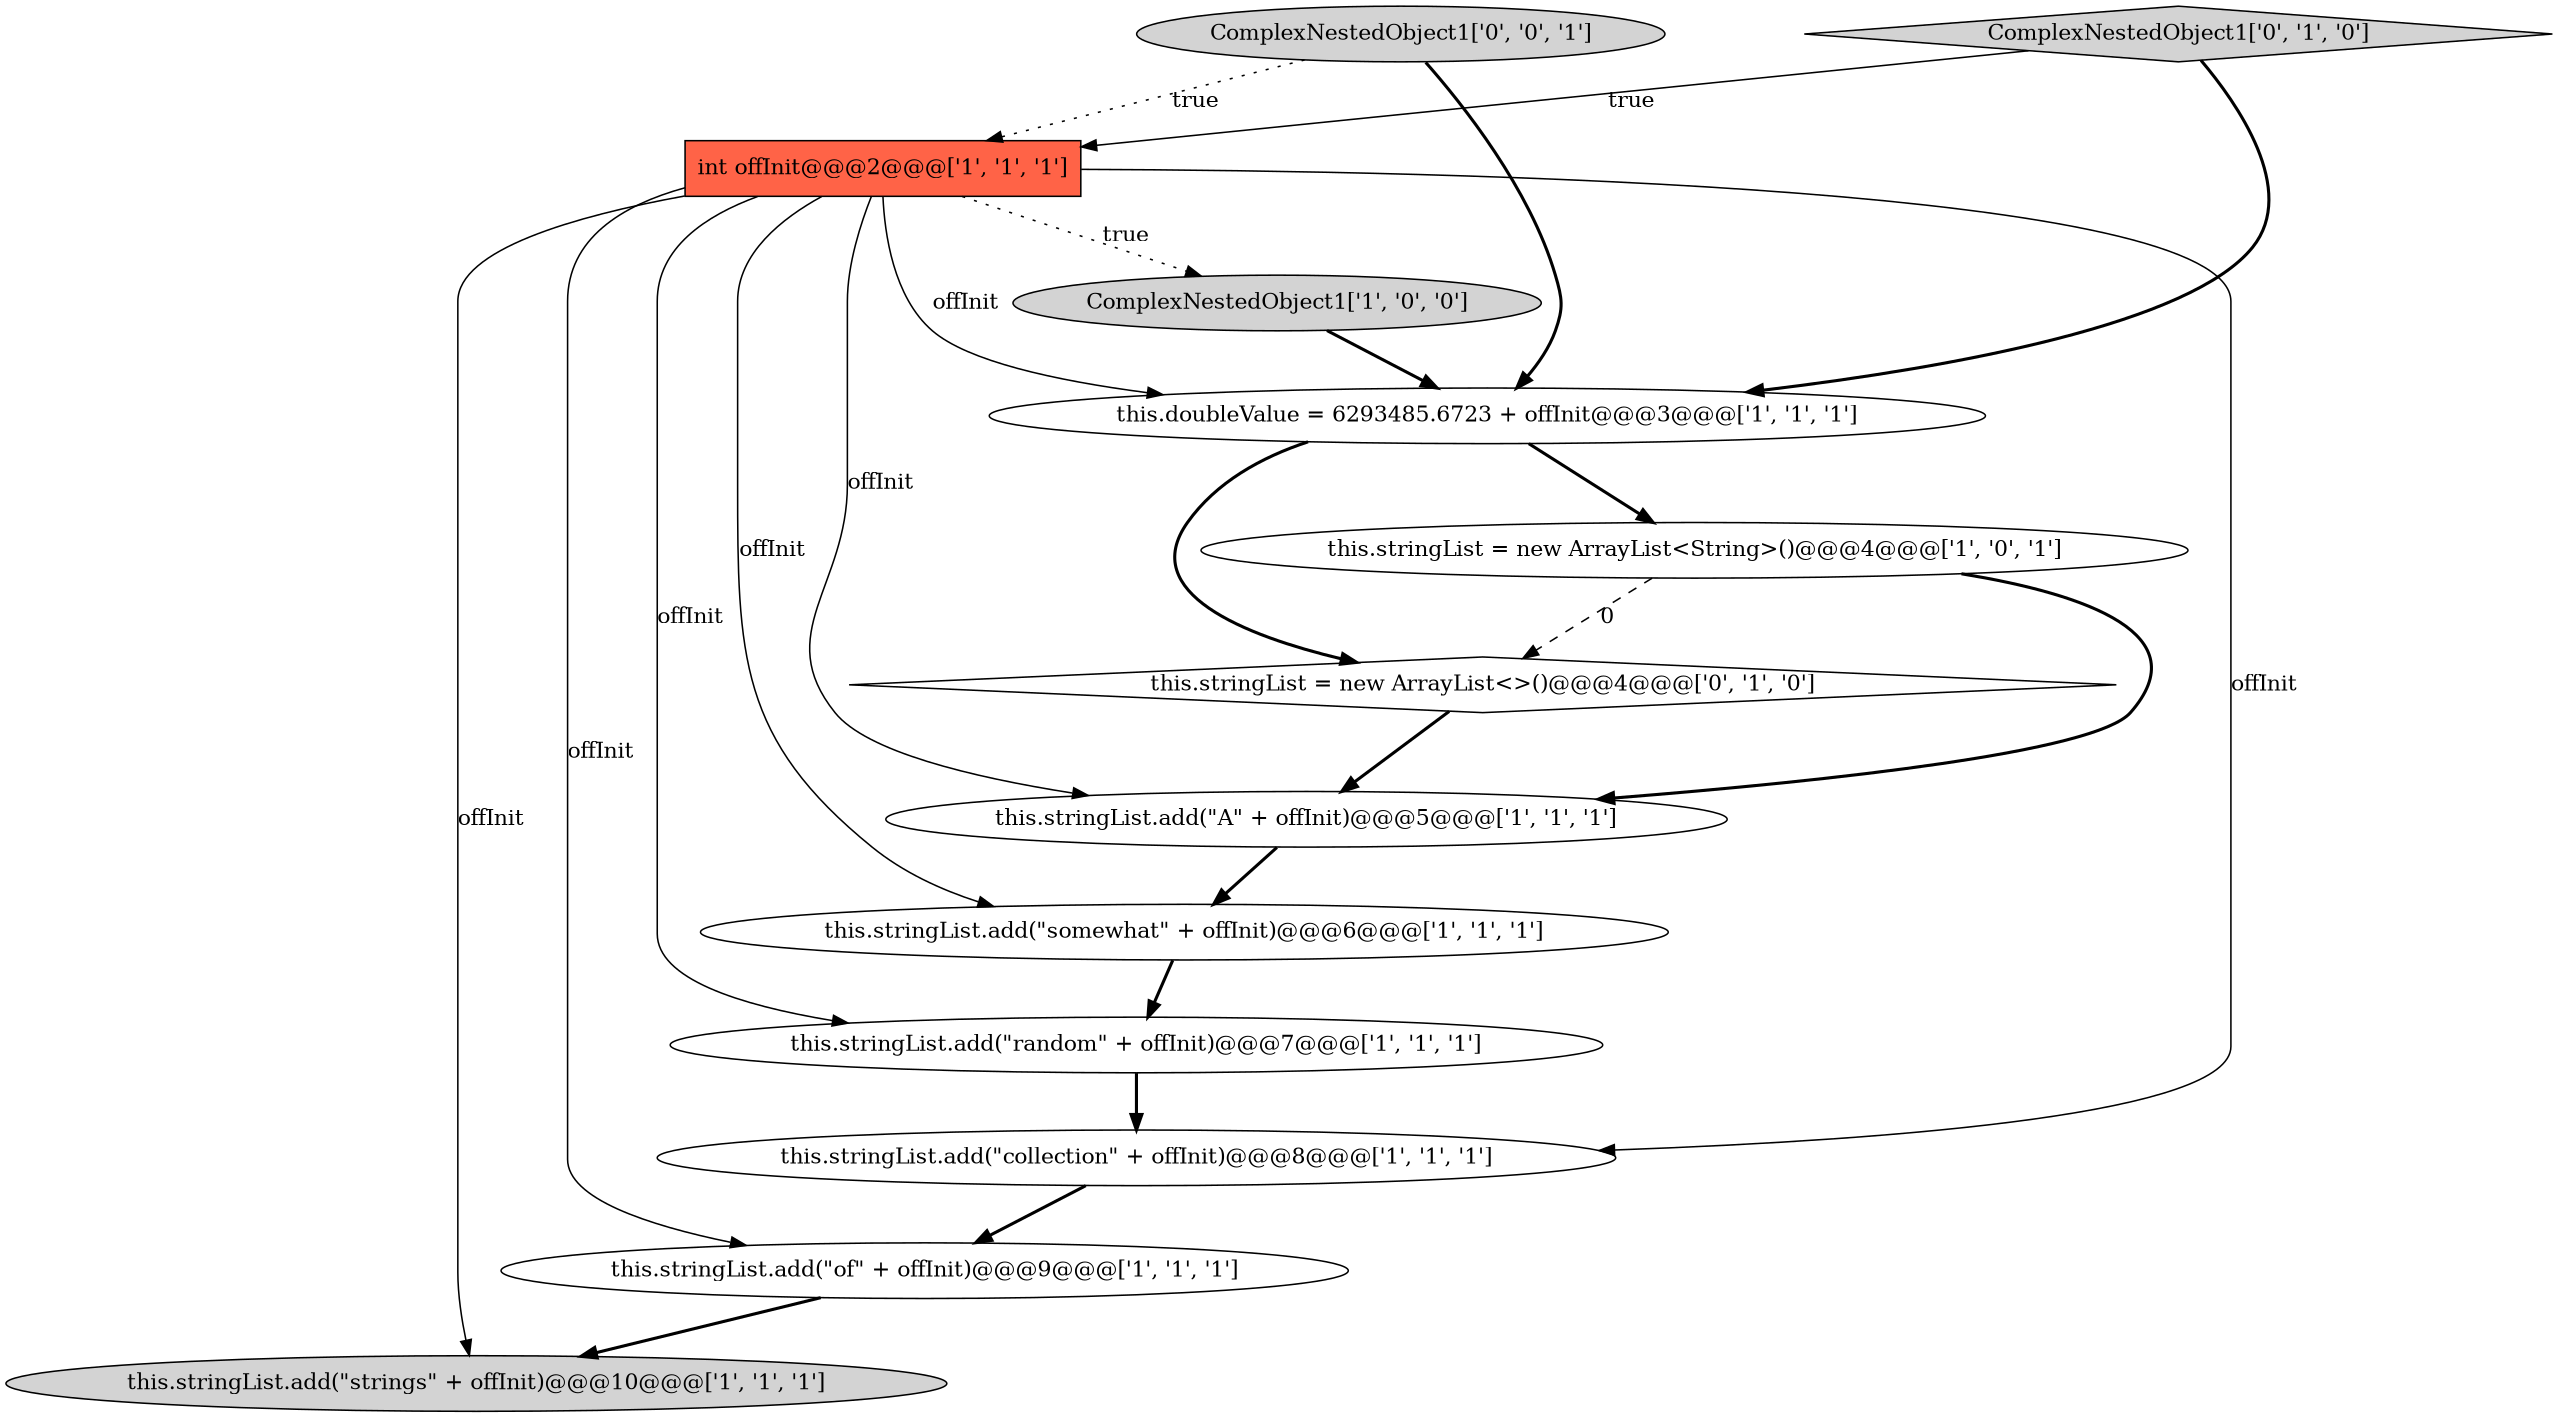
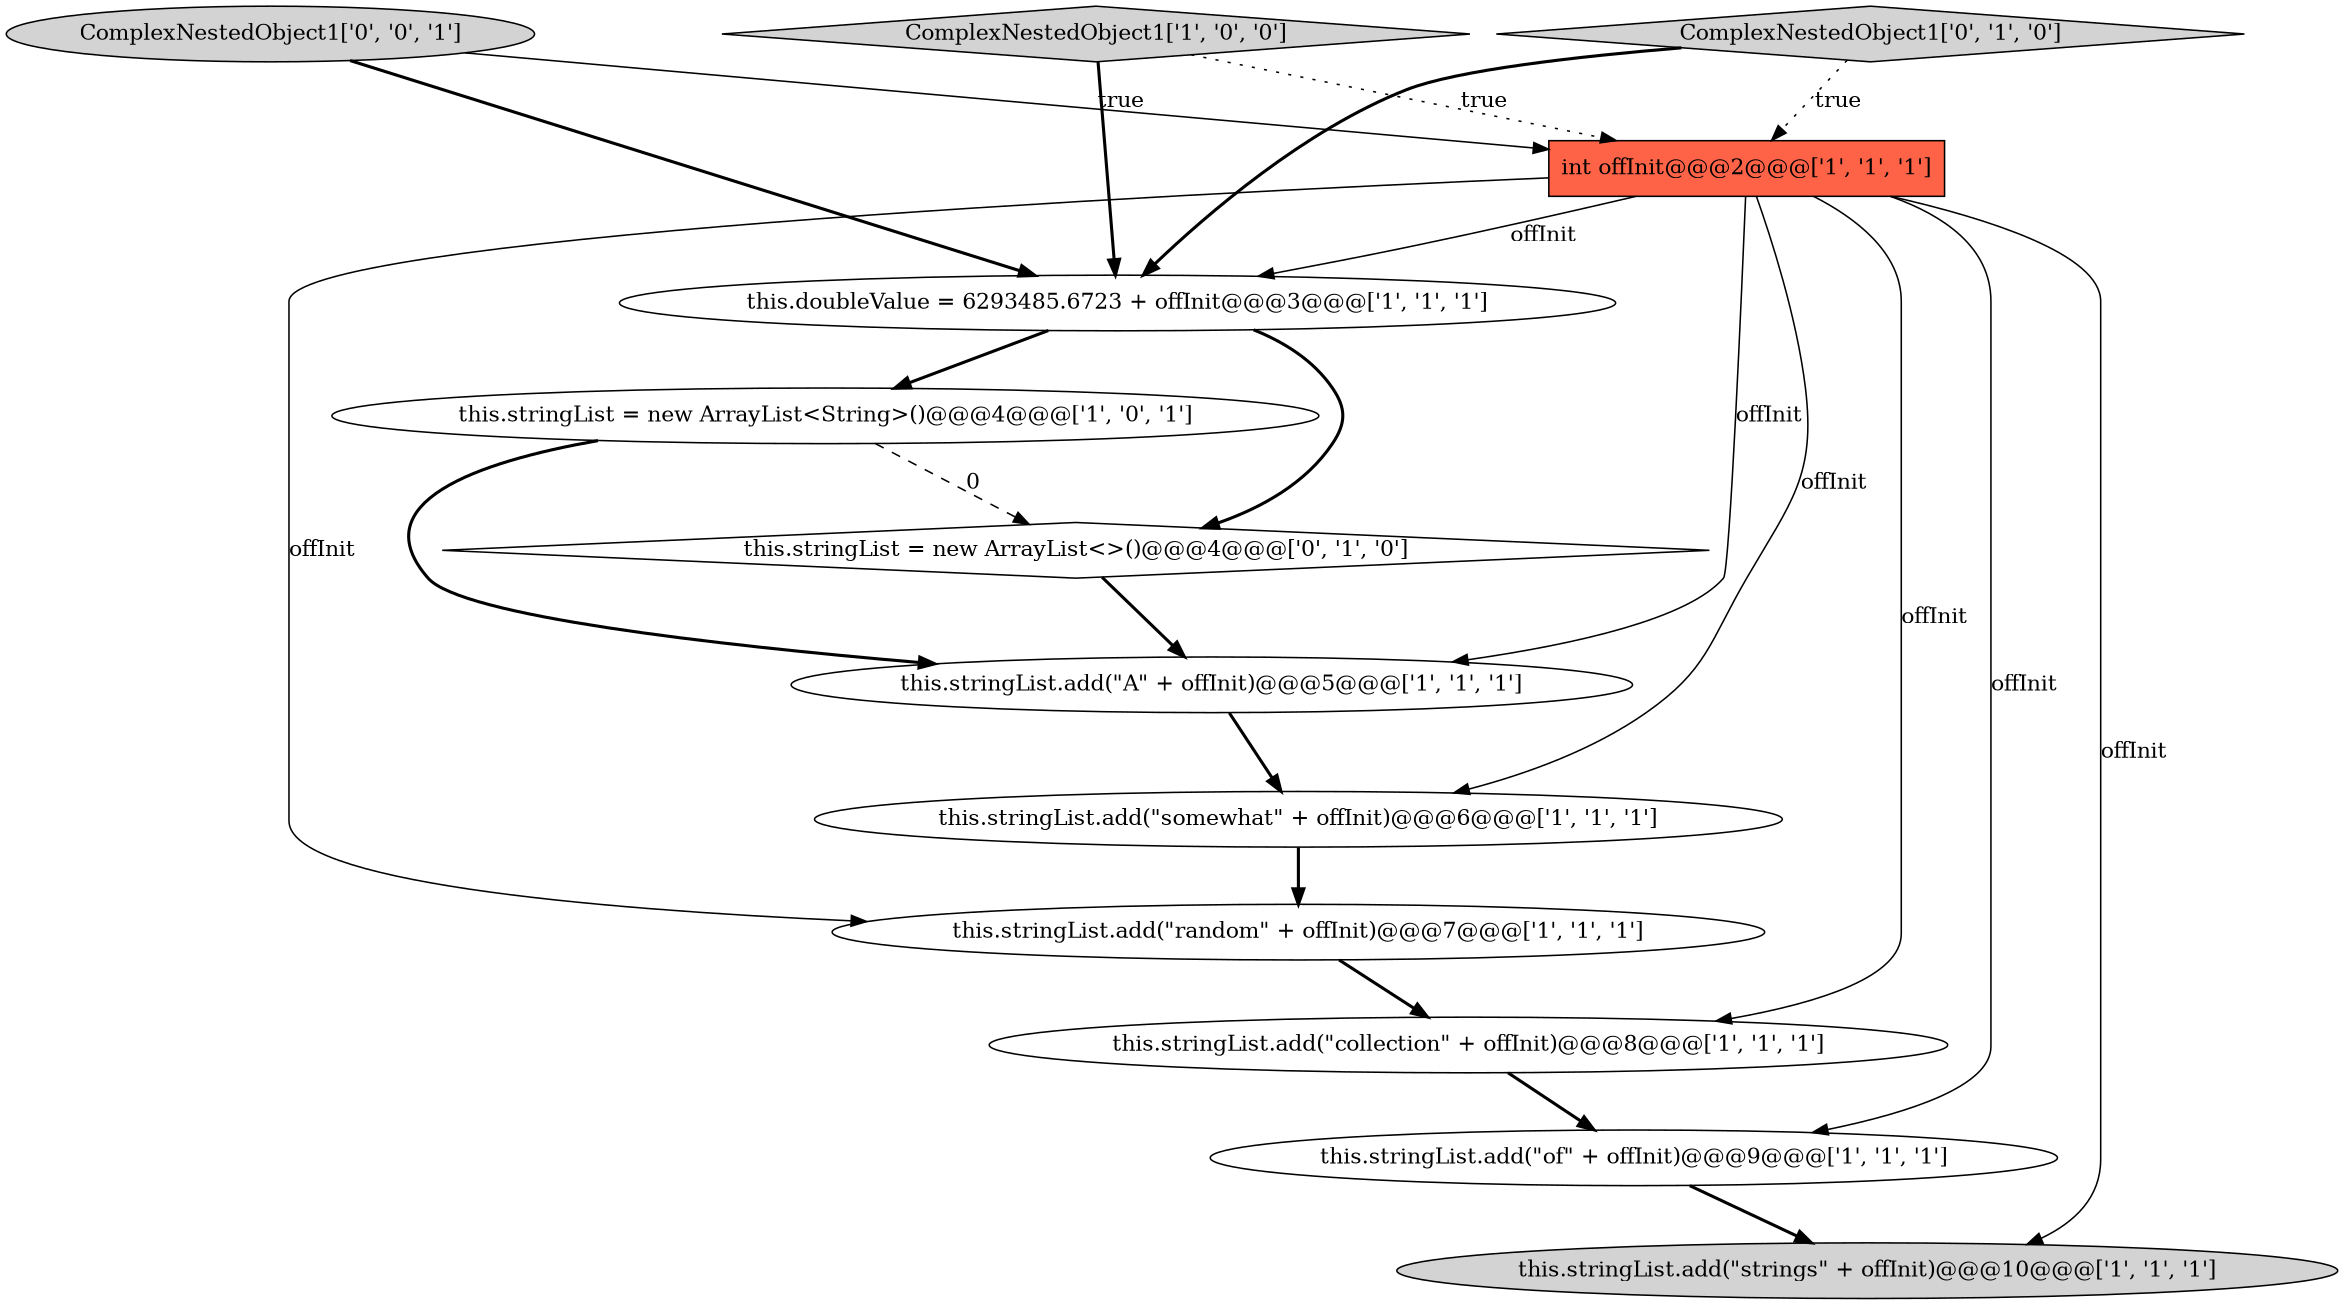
edge "ComplexNestedObject1['0', '0', '1']" -> "int offInit@@@2@@@['1', '1', '1']": style dotted -> solid
edge "ComplexNestedObject1['0', '1', '0']" -> "int offInit@@@2@@@['1', '1', '1']": style solid -> dotted
edge "int offInit@@@2@@@['1', '1', '1']" -> "ComplexNestedObject1['1', '0', '0']": reversed
node "ComplexNestedObject1['1', '0', '0']": shape ellipse -> diamond
